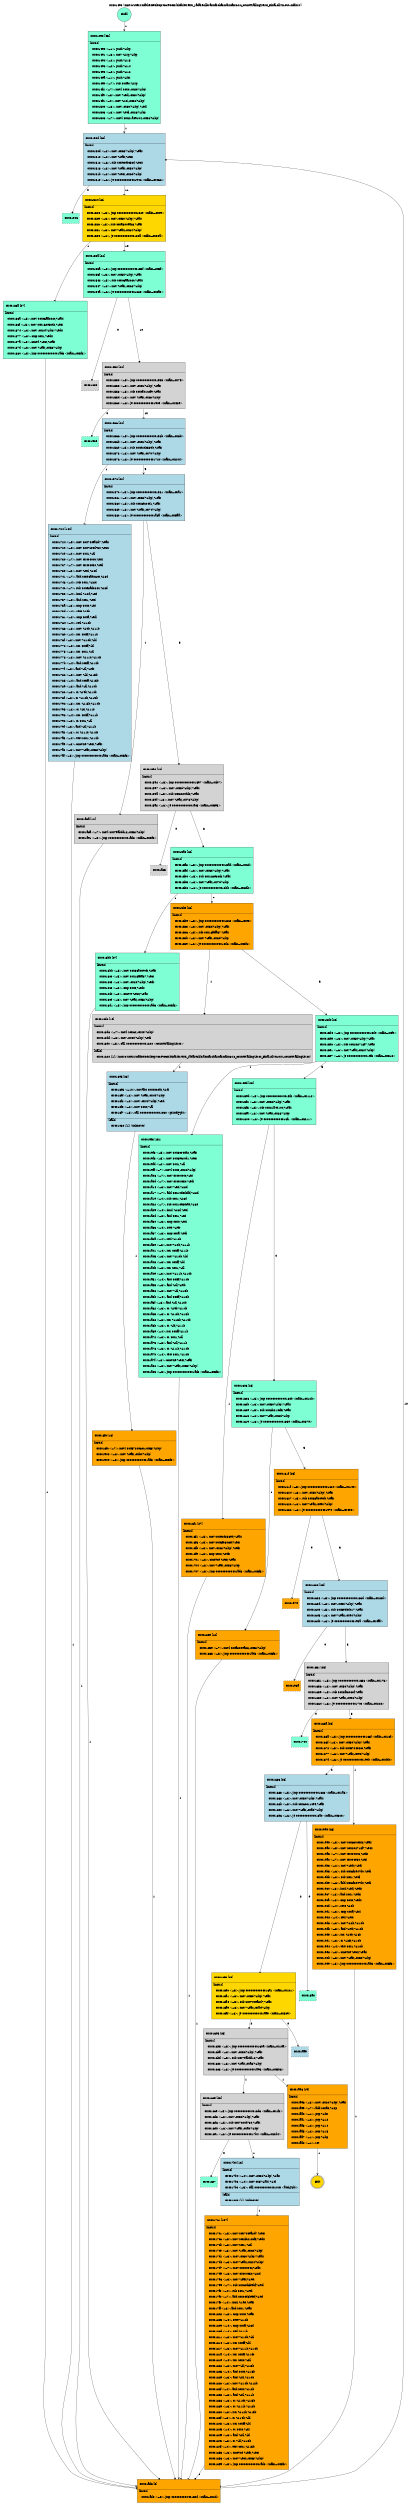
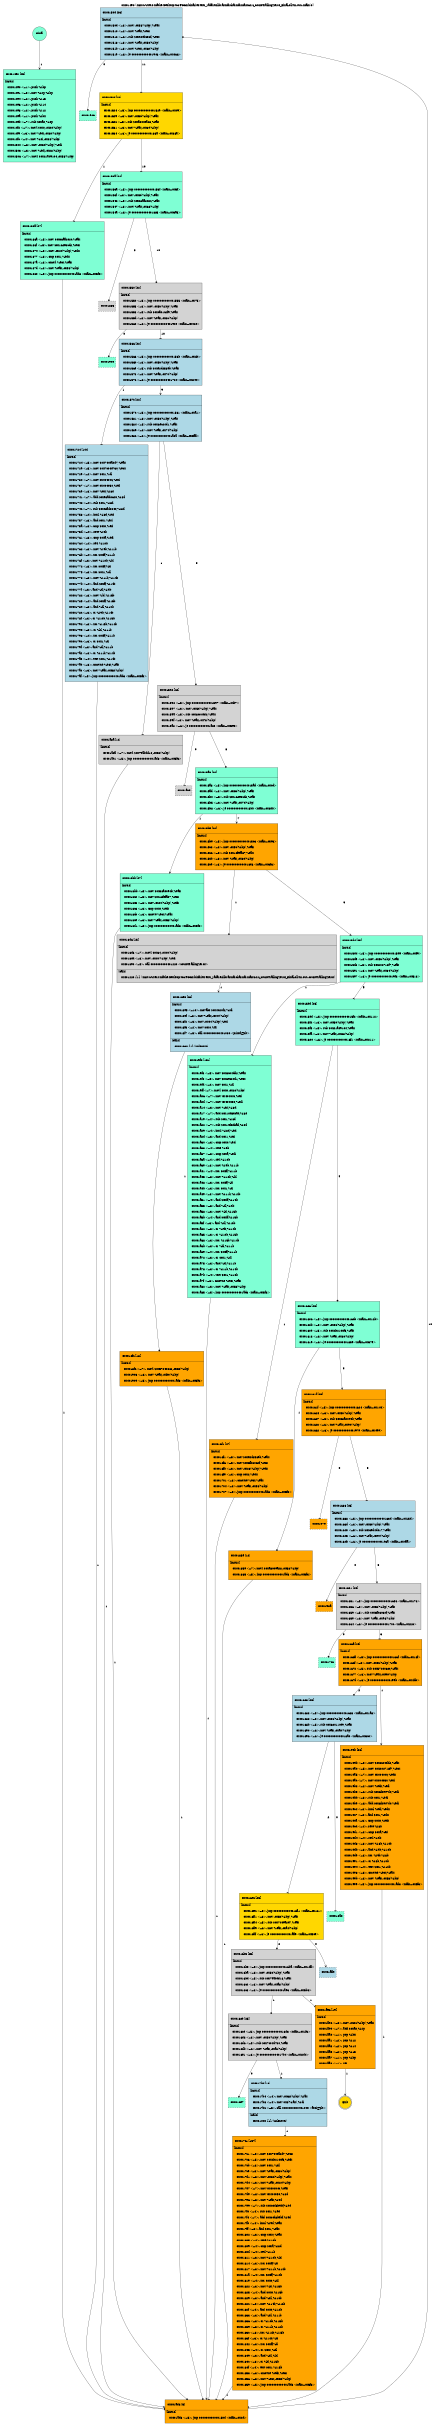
edge "0x4014e0 [45]" -> "0x40150d [23]": removed, label "1"
